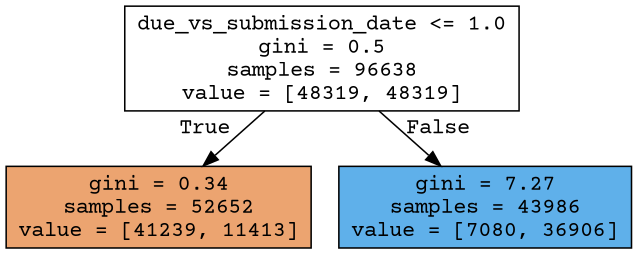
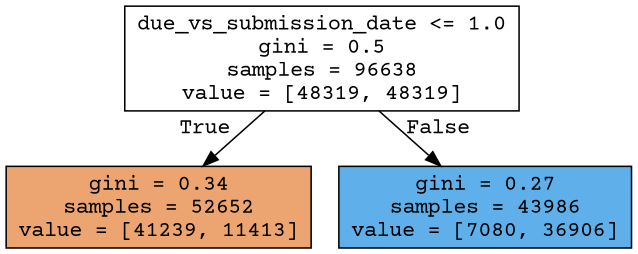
node "gini = 7.27 samples = 43986 value = [7080, 36906]": label "gini = 7.27 samples = 43986 value = [7080, 36906]" -> "gini = 0.27 samples = 43986 value = [7080, 36906]"
